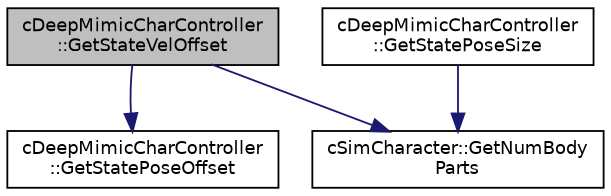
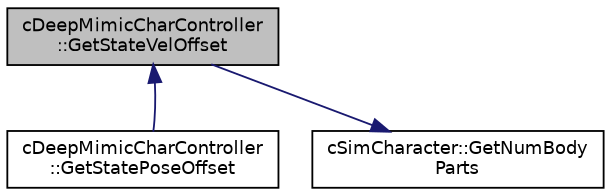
node "cDeepMimicCharController ::GetStatePoseSize": removed
edge "cDeepMimicCharController ::GetStateVelOffset" -> "cDeepMimicCharController ::GetStatePoseOffset": reversed
